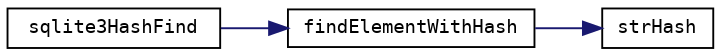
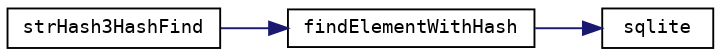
node "sqlite3HashFind": label "sqlite3HashFind" -> "strHash3HashFind"
node "strHash": label "strHash" -> "sqlite"
